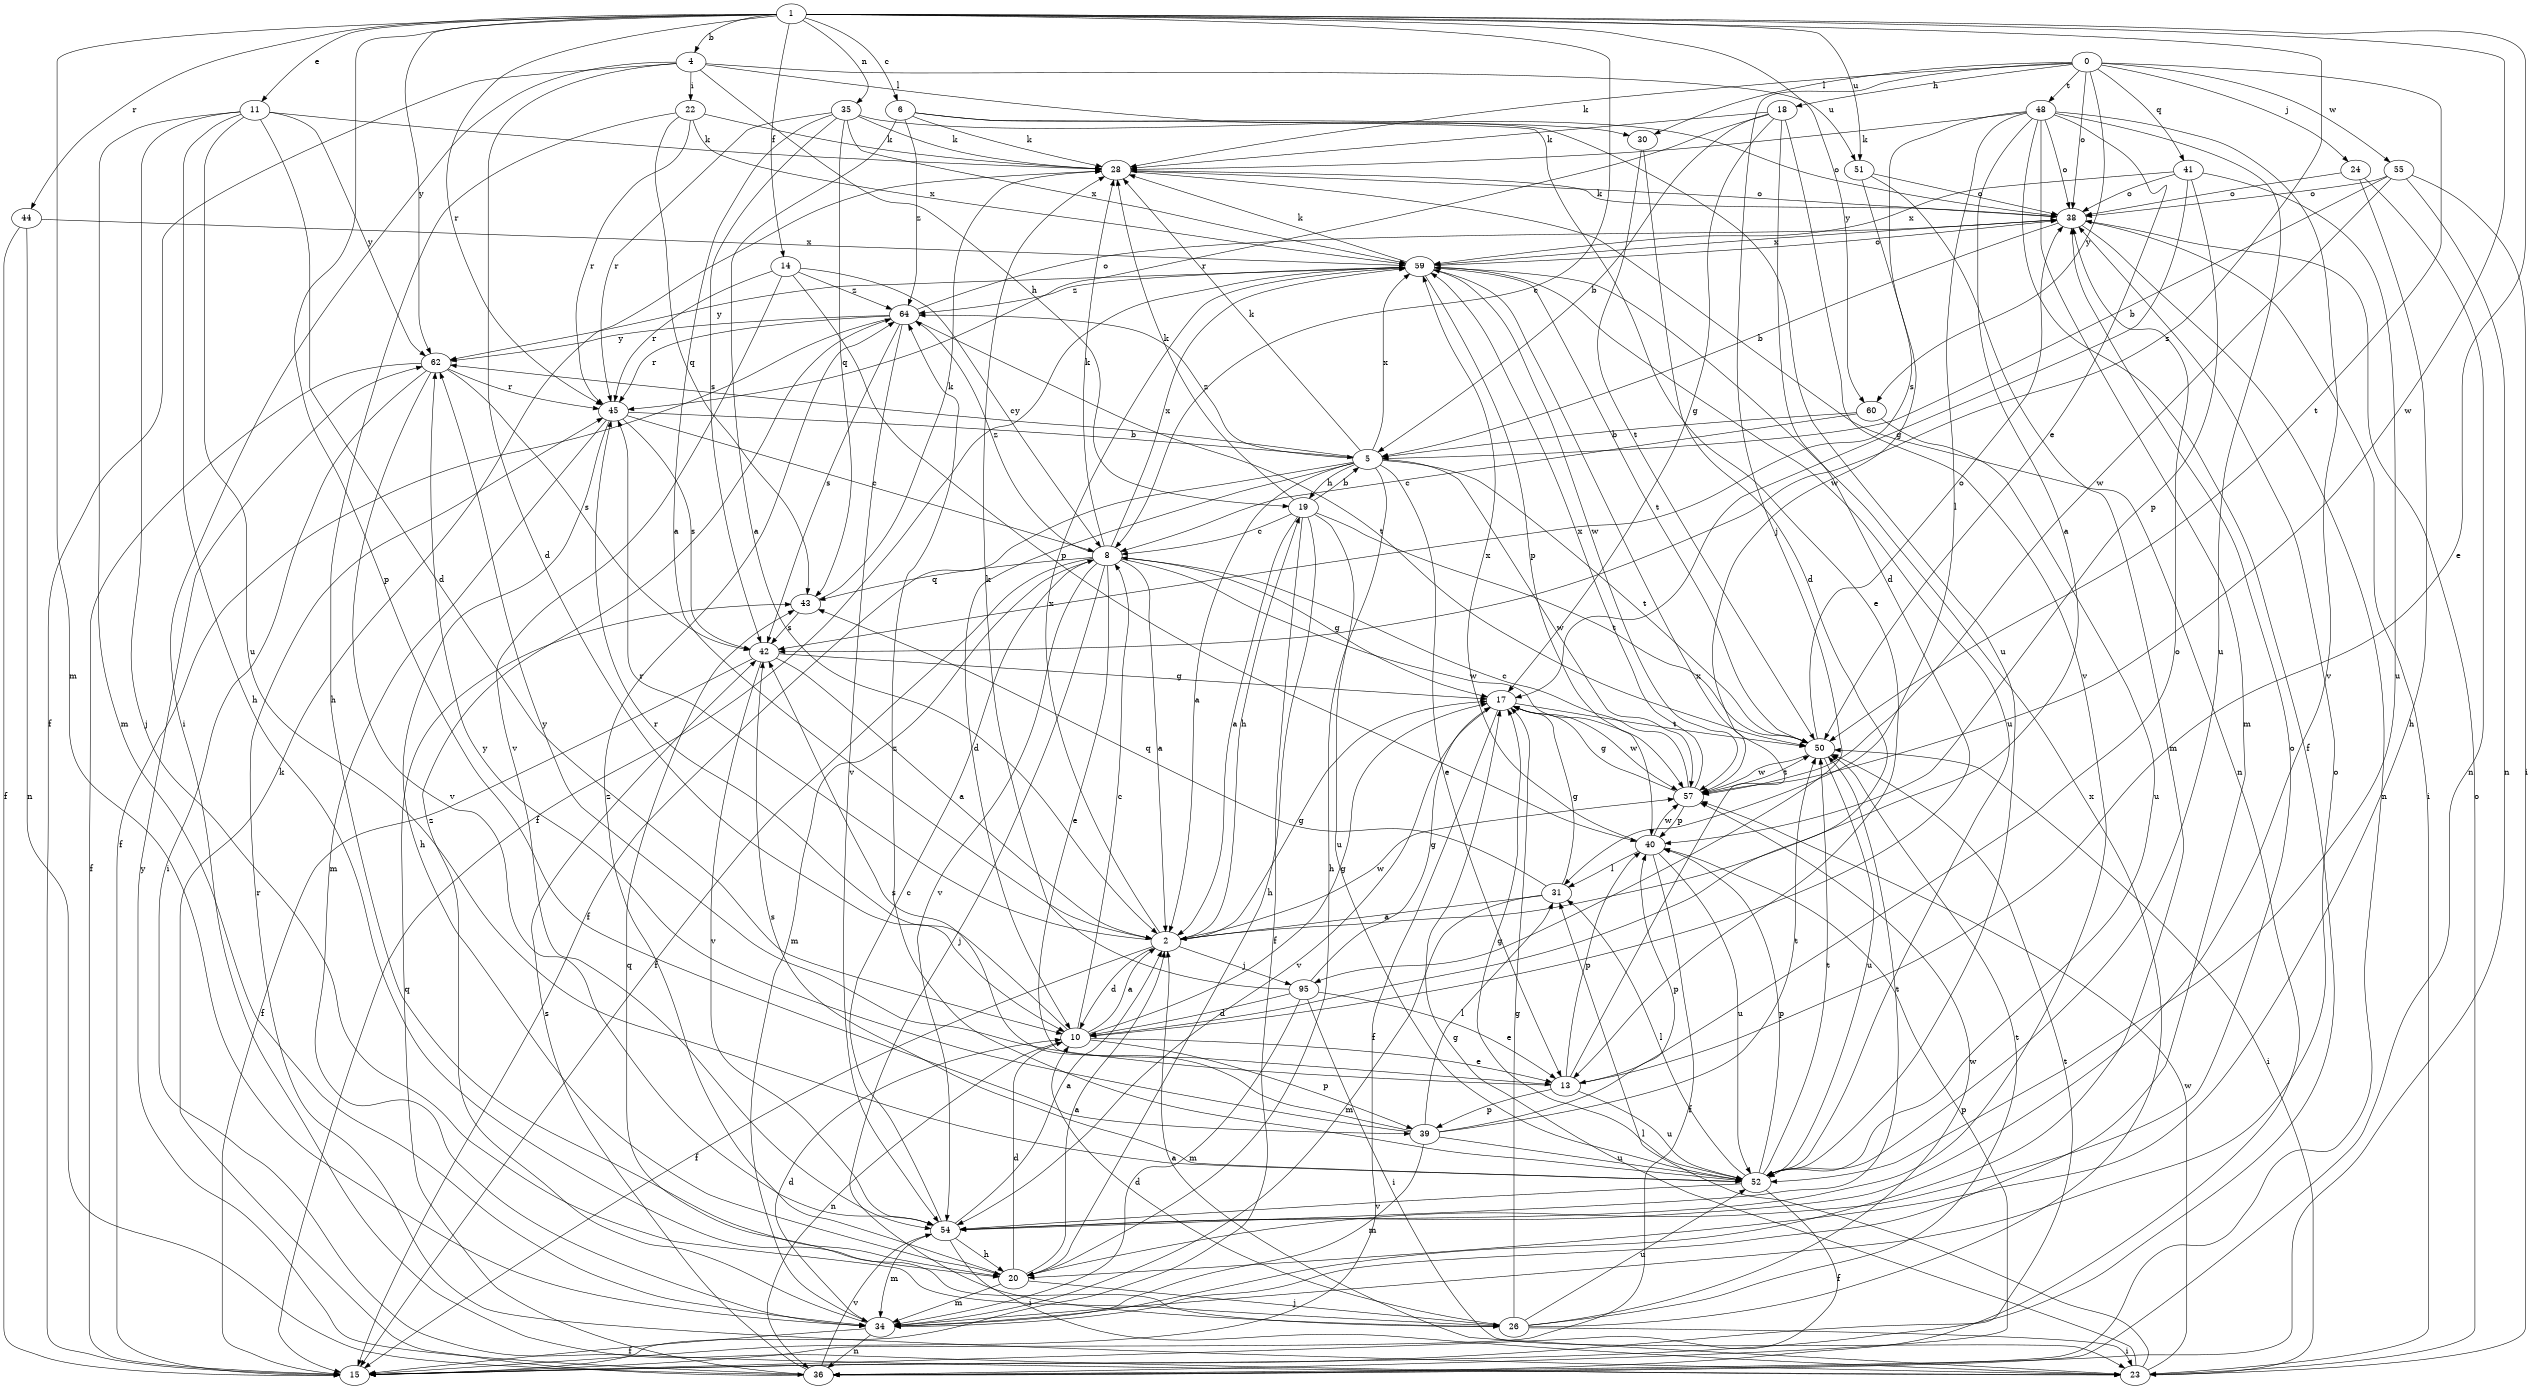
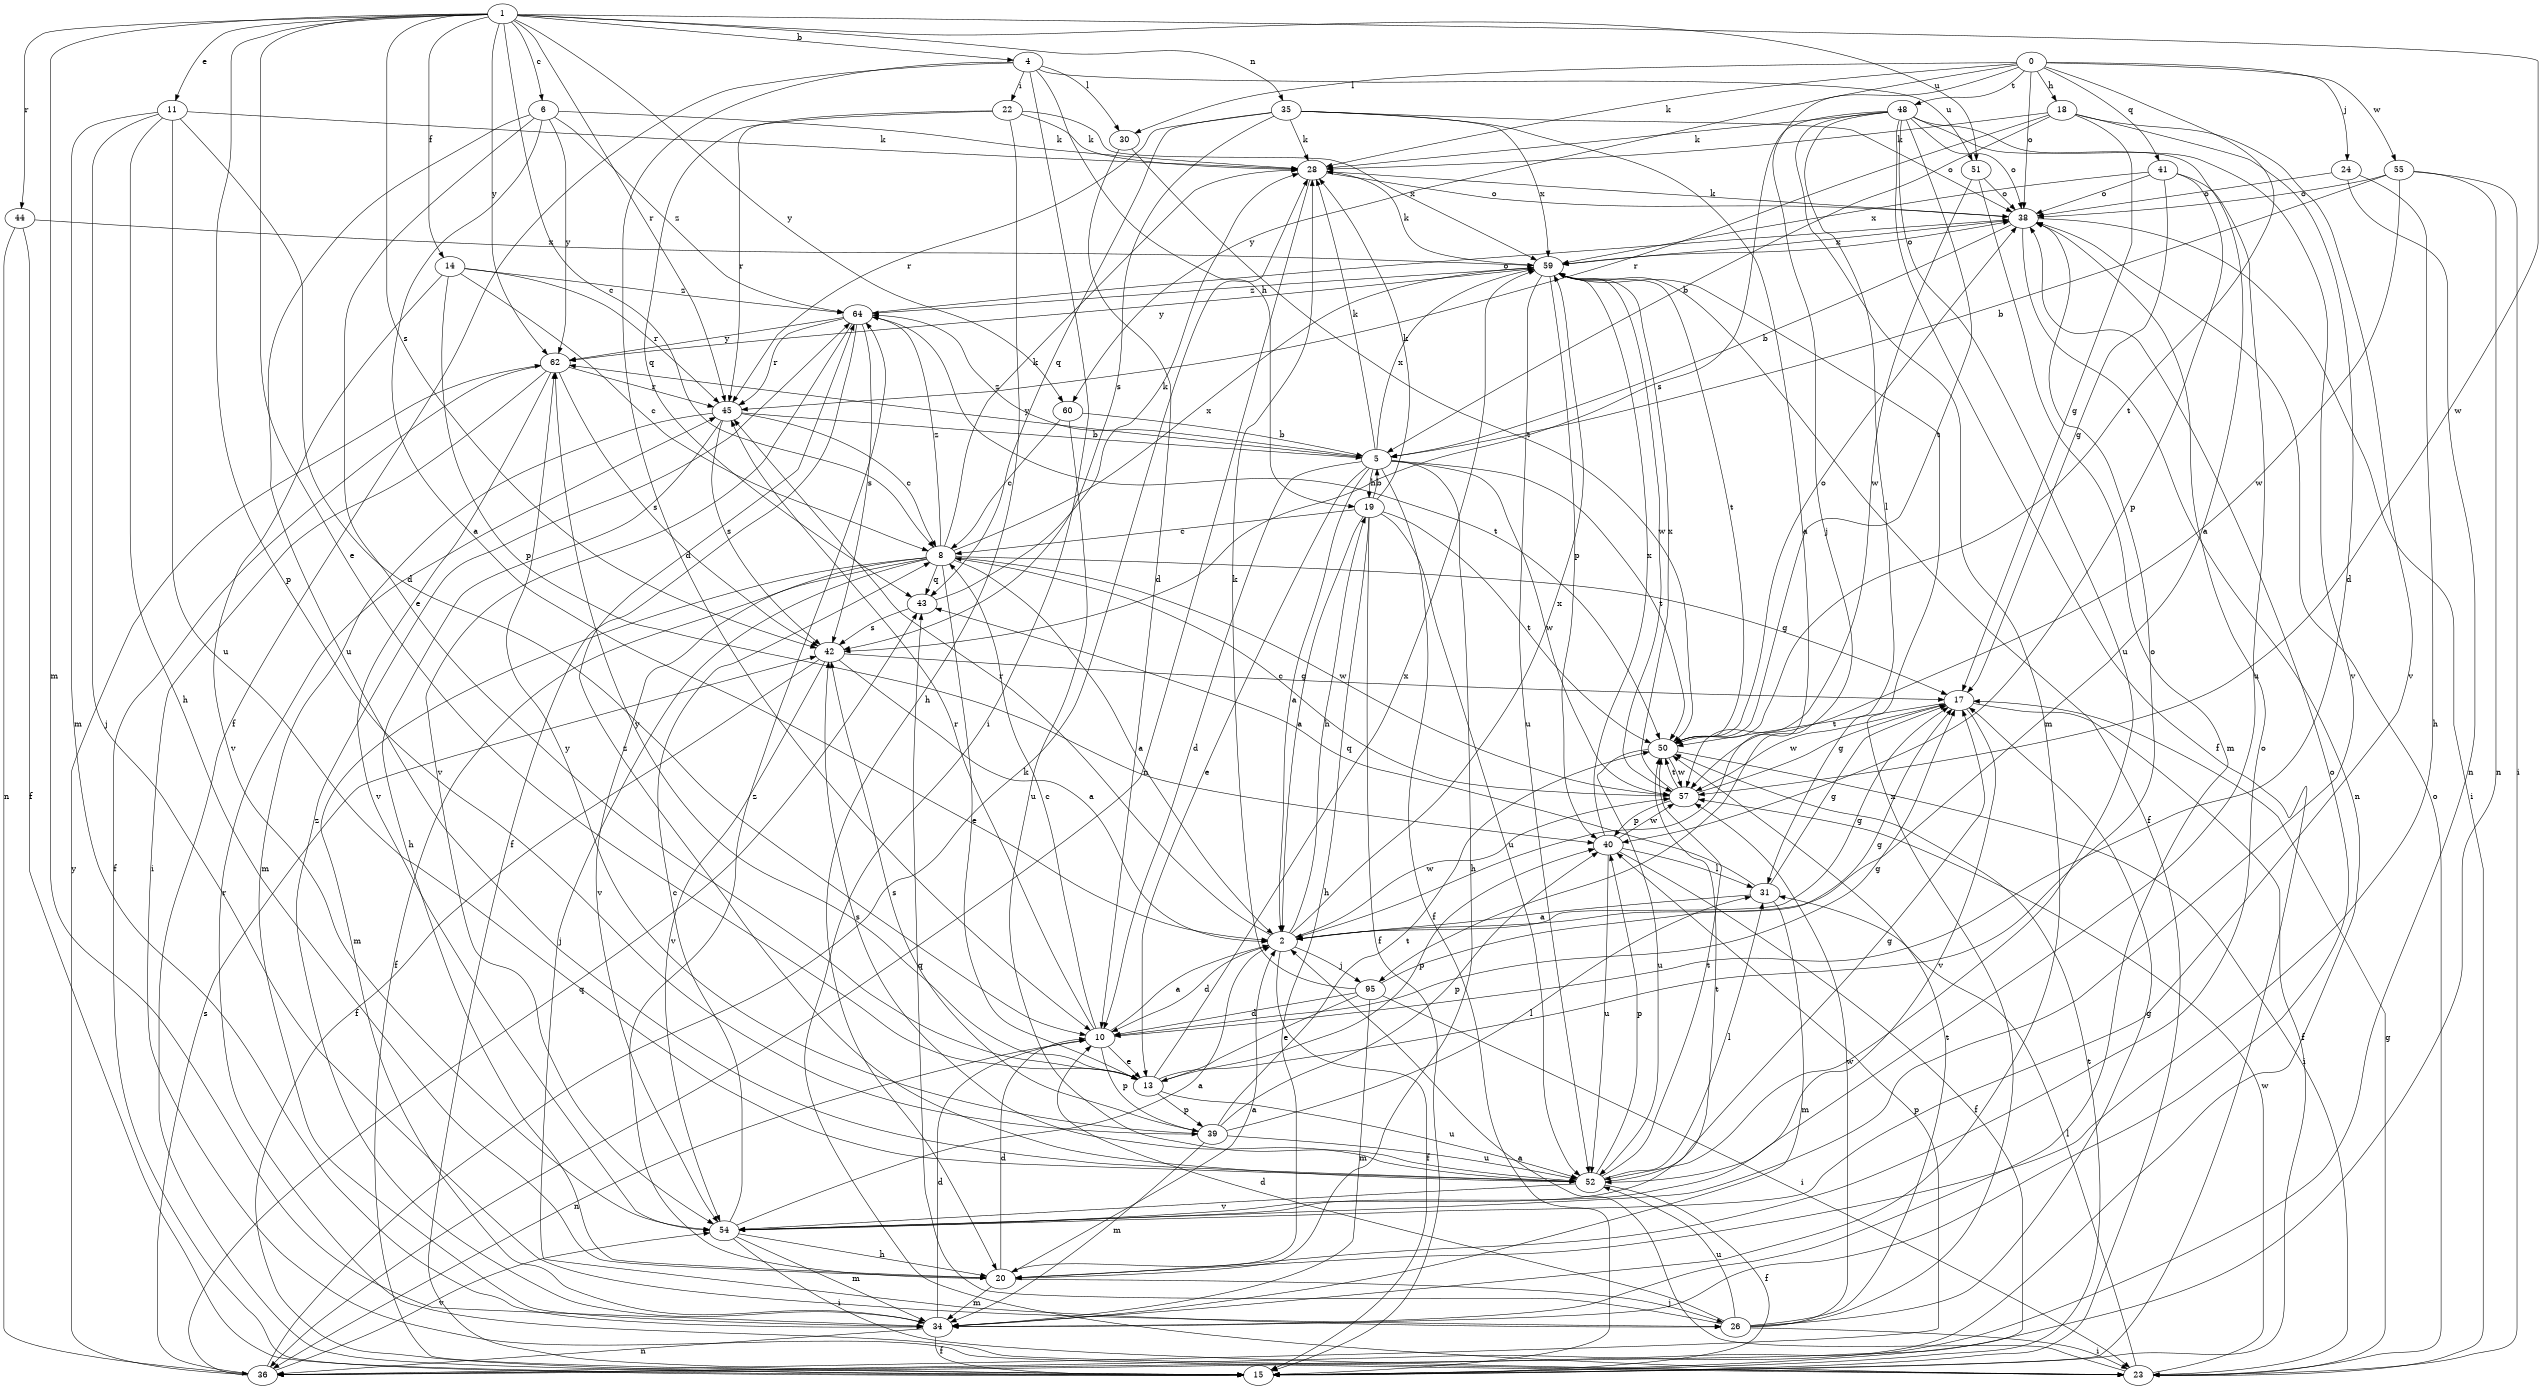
edge "11" -> "62": now "6" -> "62"
edge "48" -> "50": label "e" -> "t"
edge "23" -> "50": reversed
